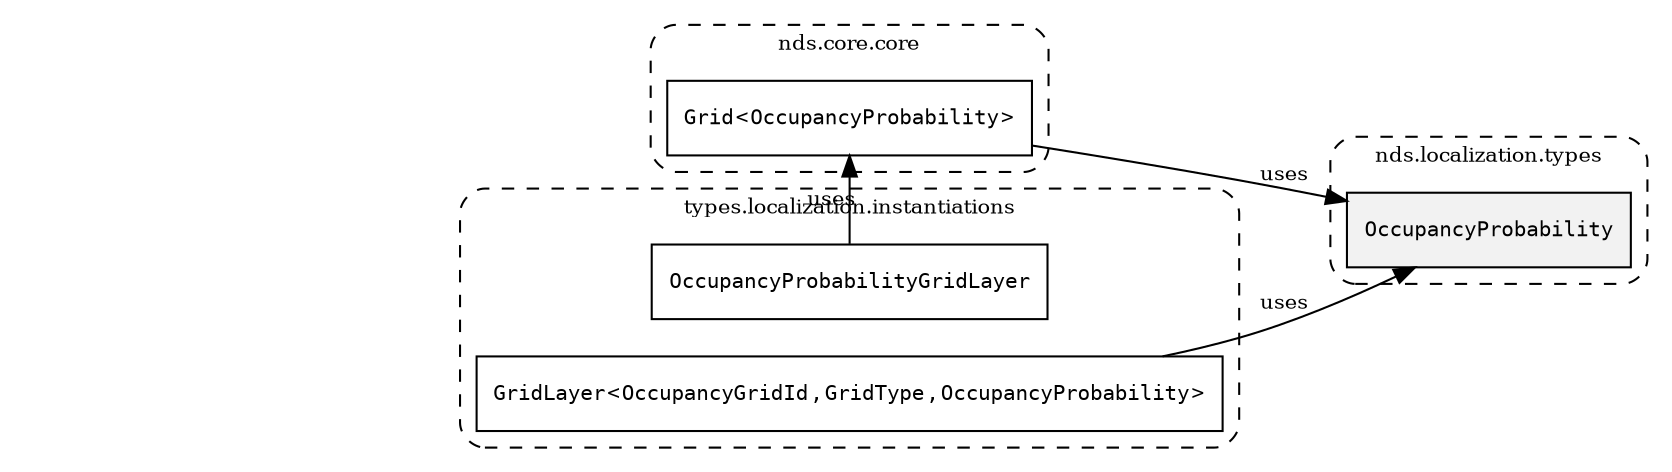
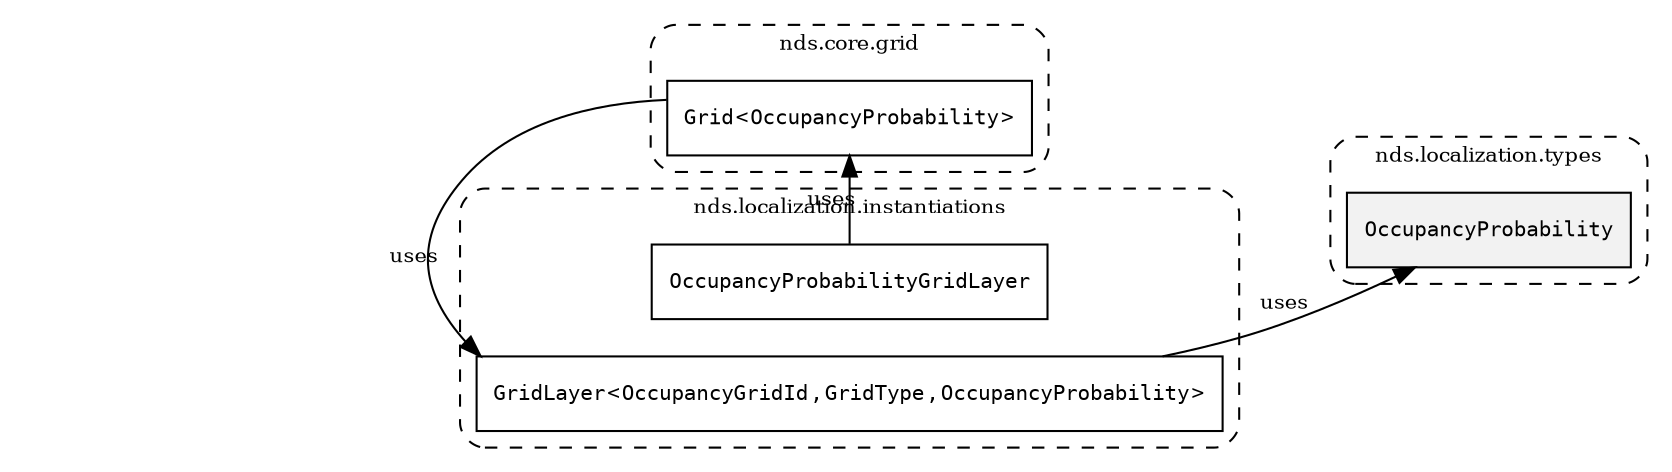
cluster "nds.core.core": label "nds.core.core" -> "nds.core.grid"
edge "Grid" -> "OccupancyProbability": now "Grid" -> "GridLayer"
cluster "types.localization.instantiations": label "types.localization.instantiations" -> "nds.localization.instantiations"
